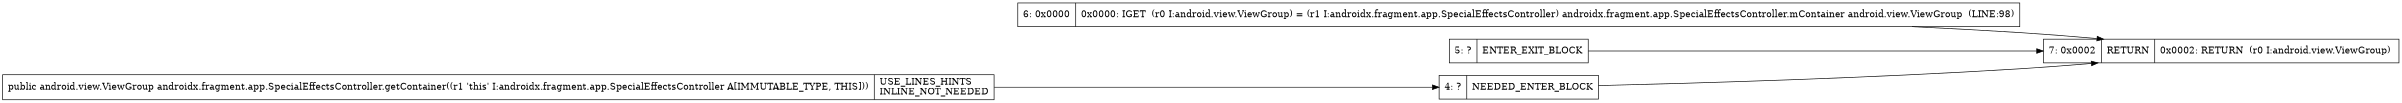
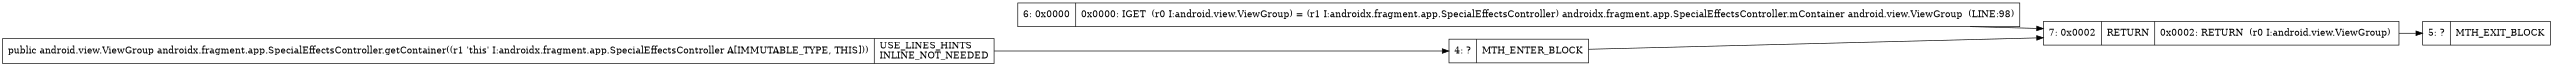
node "5: ?": text "ENTER_EXIT_BLOCK" -> "MTH_EXIT_BLOCK"
edge "5: ?" -> "7: 0x0002": reversed
node "4: ?": text "NEEDED_ENTER_BLOCK" -> "MTH_ENTER_BLOCK"
